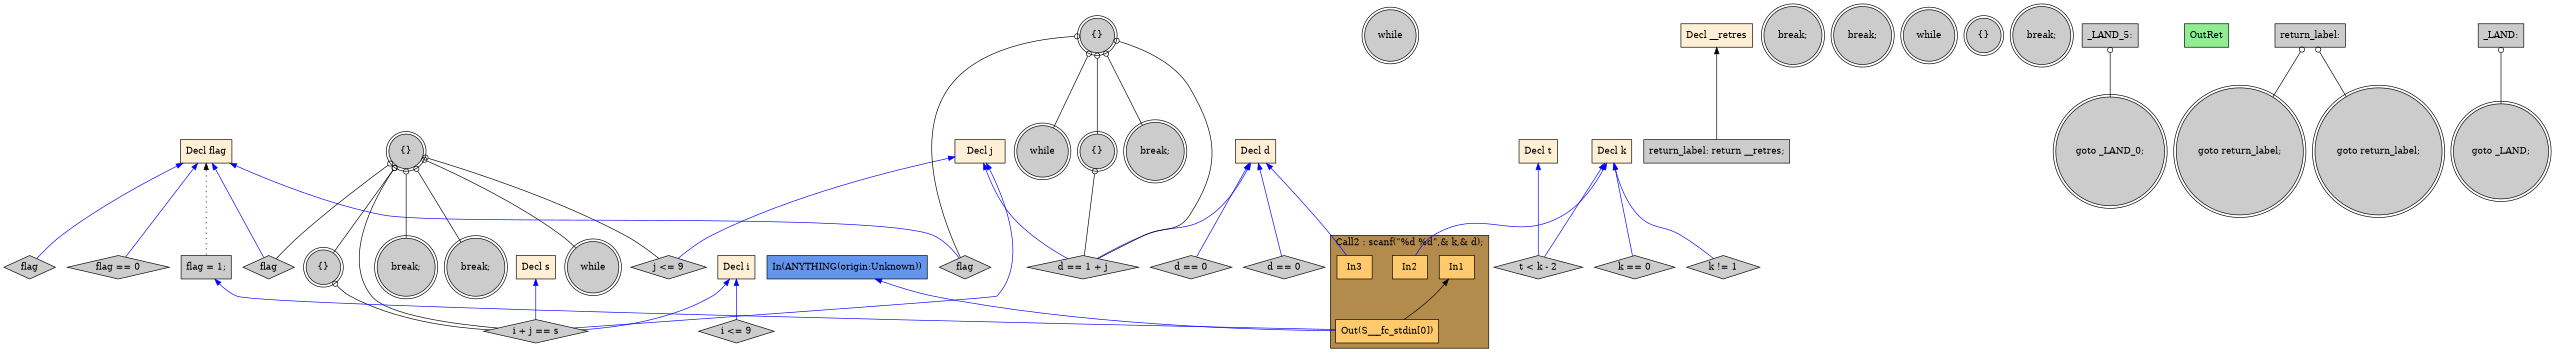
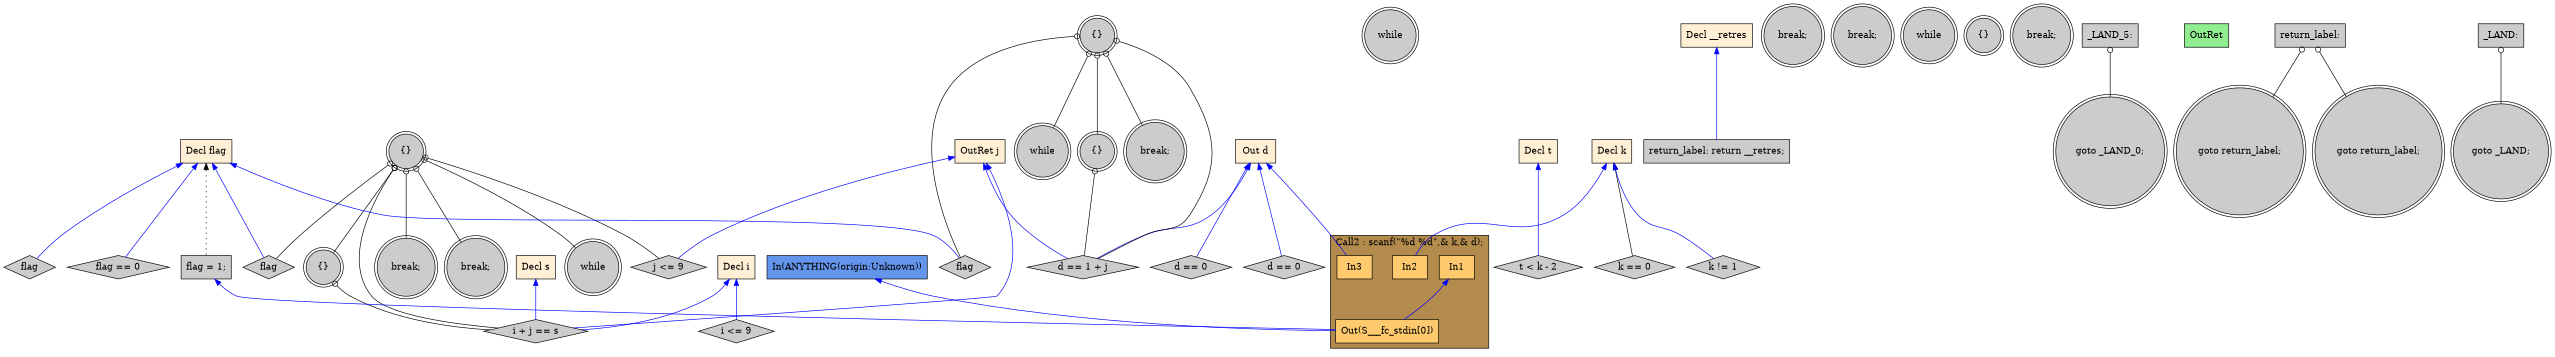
edge "return_label: return __retres;" -> "Decl __retres": color #000000 -> #0000ff
node "Decl j": label "Decl j" -> "OutRet j"
node "Decl d": label "Decl d" -> "Out d"
edge "k == 0" -> "Decl k": color #0000ff -> #000000
edge "t < k - 2" -> "Decl k": removed
edge "Out(S___fc_stdin[0])" -> "In1": color #000000 -> #0000ff
